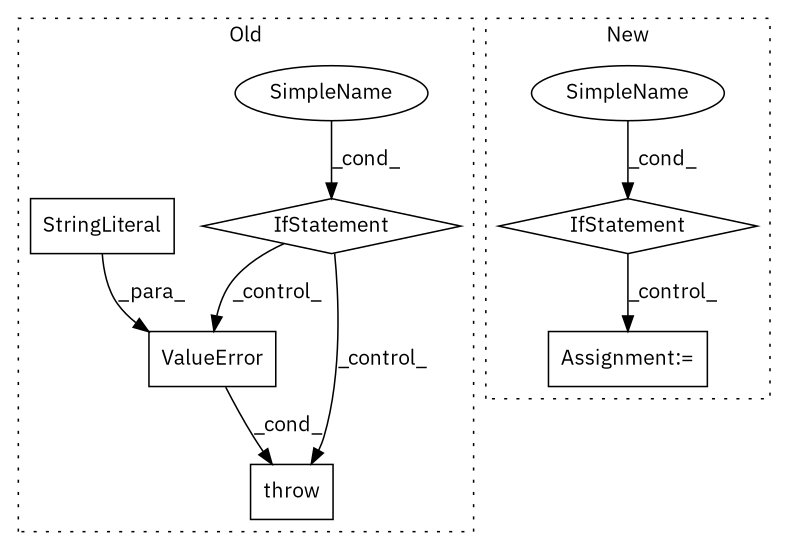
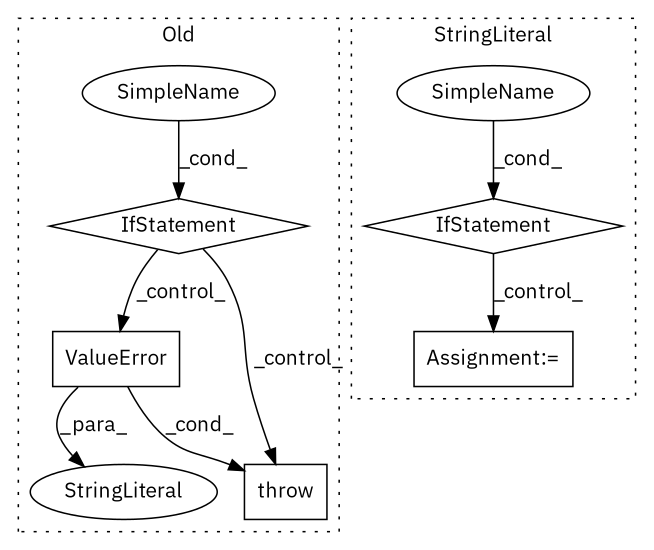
cluster "New": label "New" -> "StringLiteral"
node "StringLiteral": shape box -> ellipse
edge "StringLiteral" -> "ValueError": reversed
